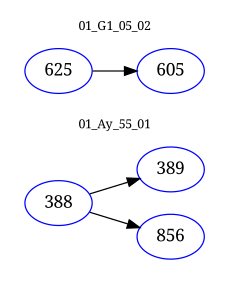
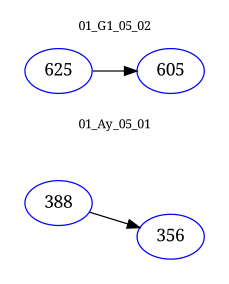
cluster "01_Ay_55_01": label "01_Ay_55_01" -> "01_Ay_05_01"
node "389": removed
node "856": label "856" -> "356"
